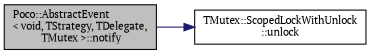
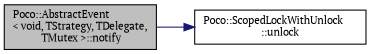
node "TMutex::ScopedLockWithUnlock ::unlock": label "TMutex::ScopedLockWithUnlock ::unlock" -> "Poco::ScopedLockWithUnlock ::unlock"
